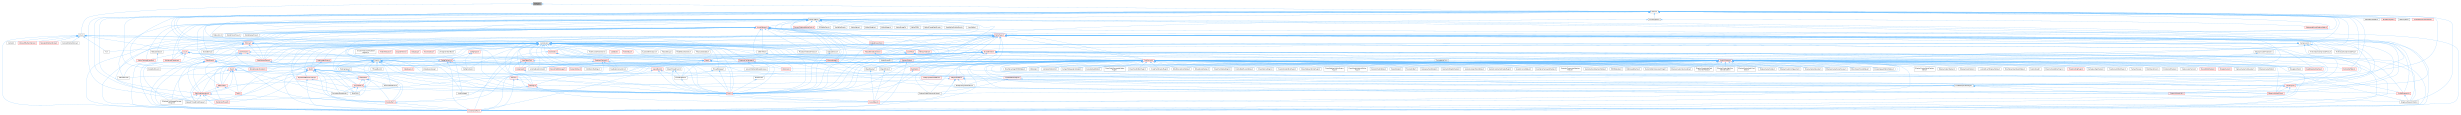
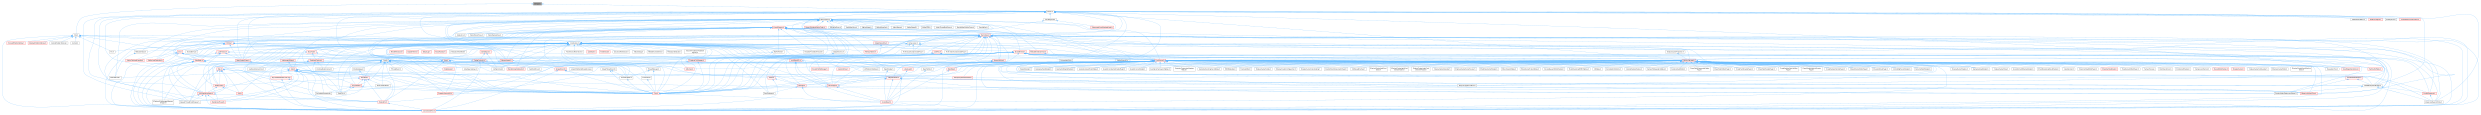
node "CameraModularFeature.h": added
